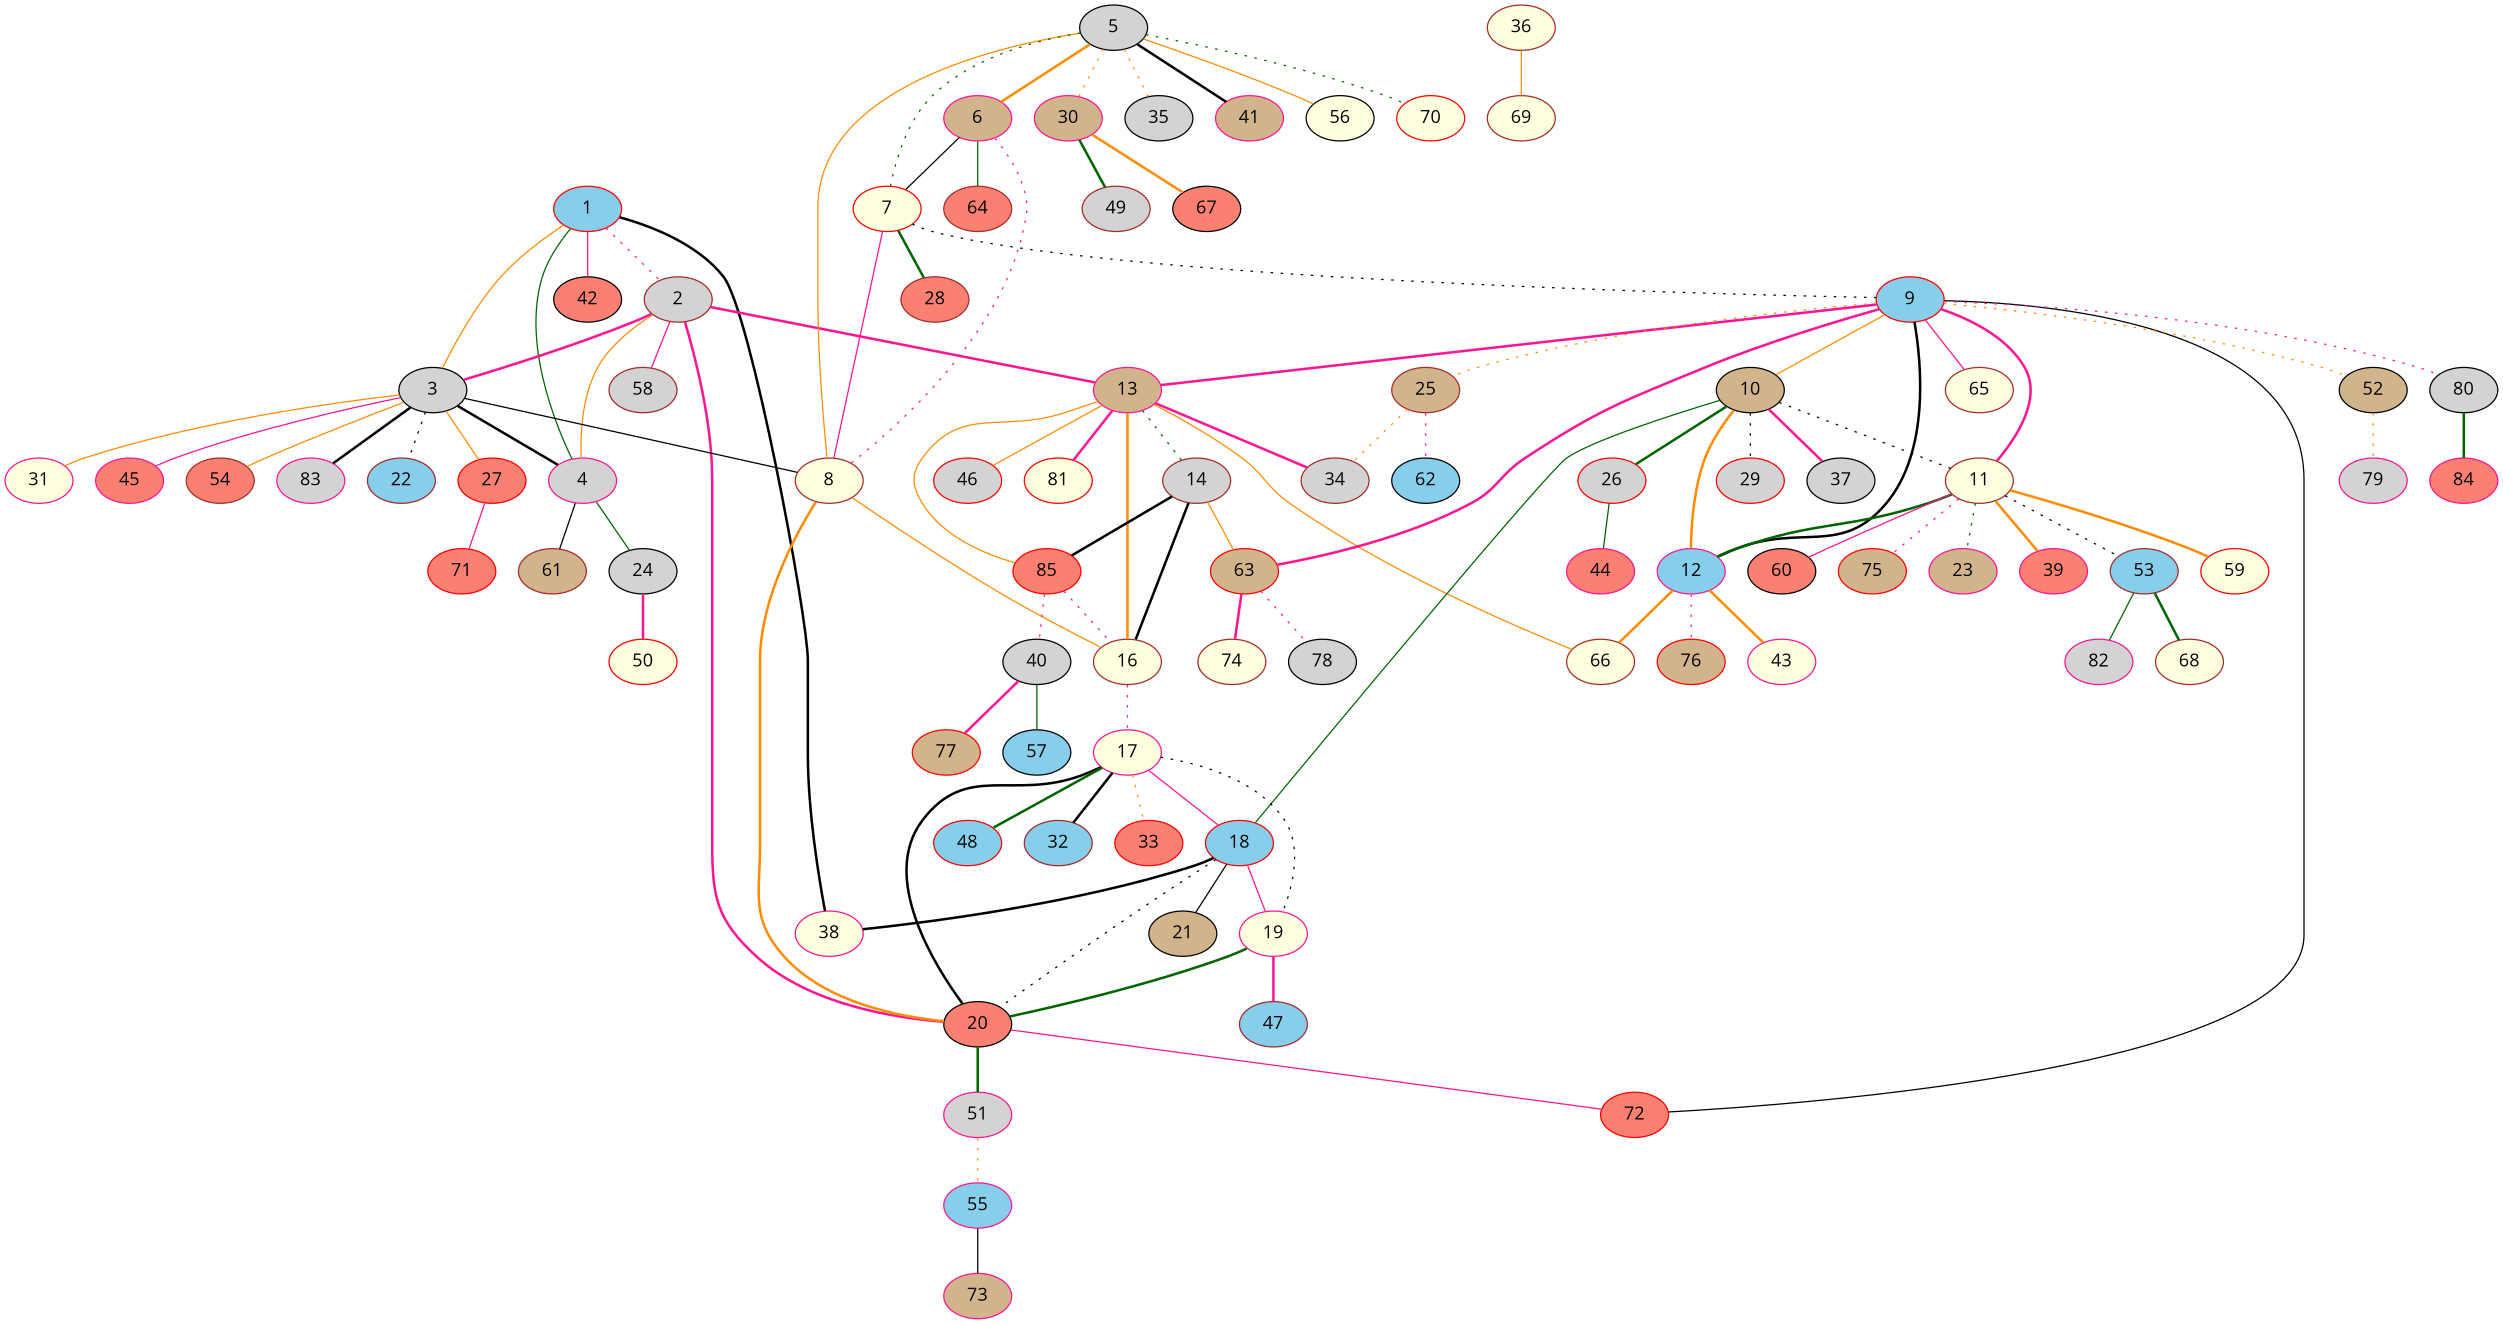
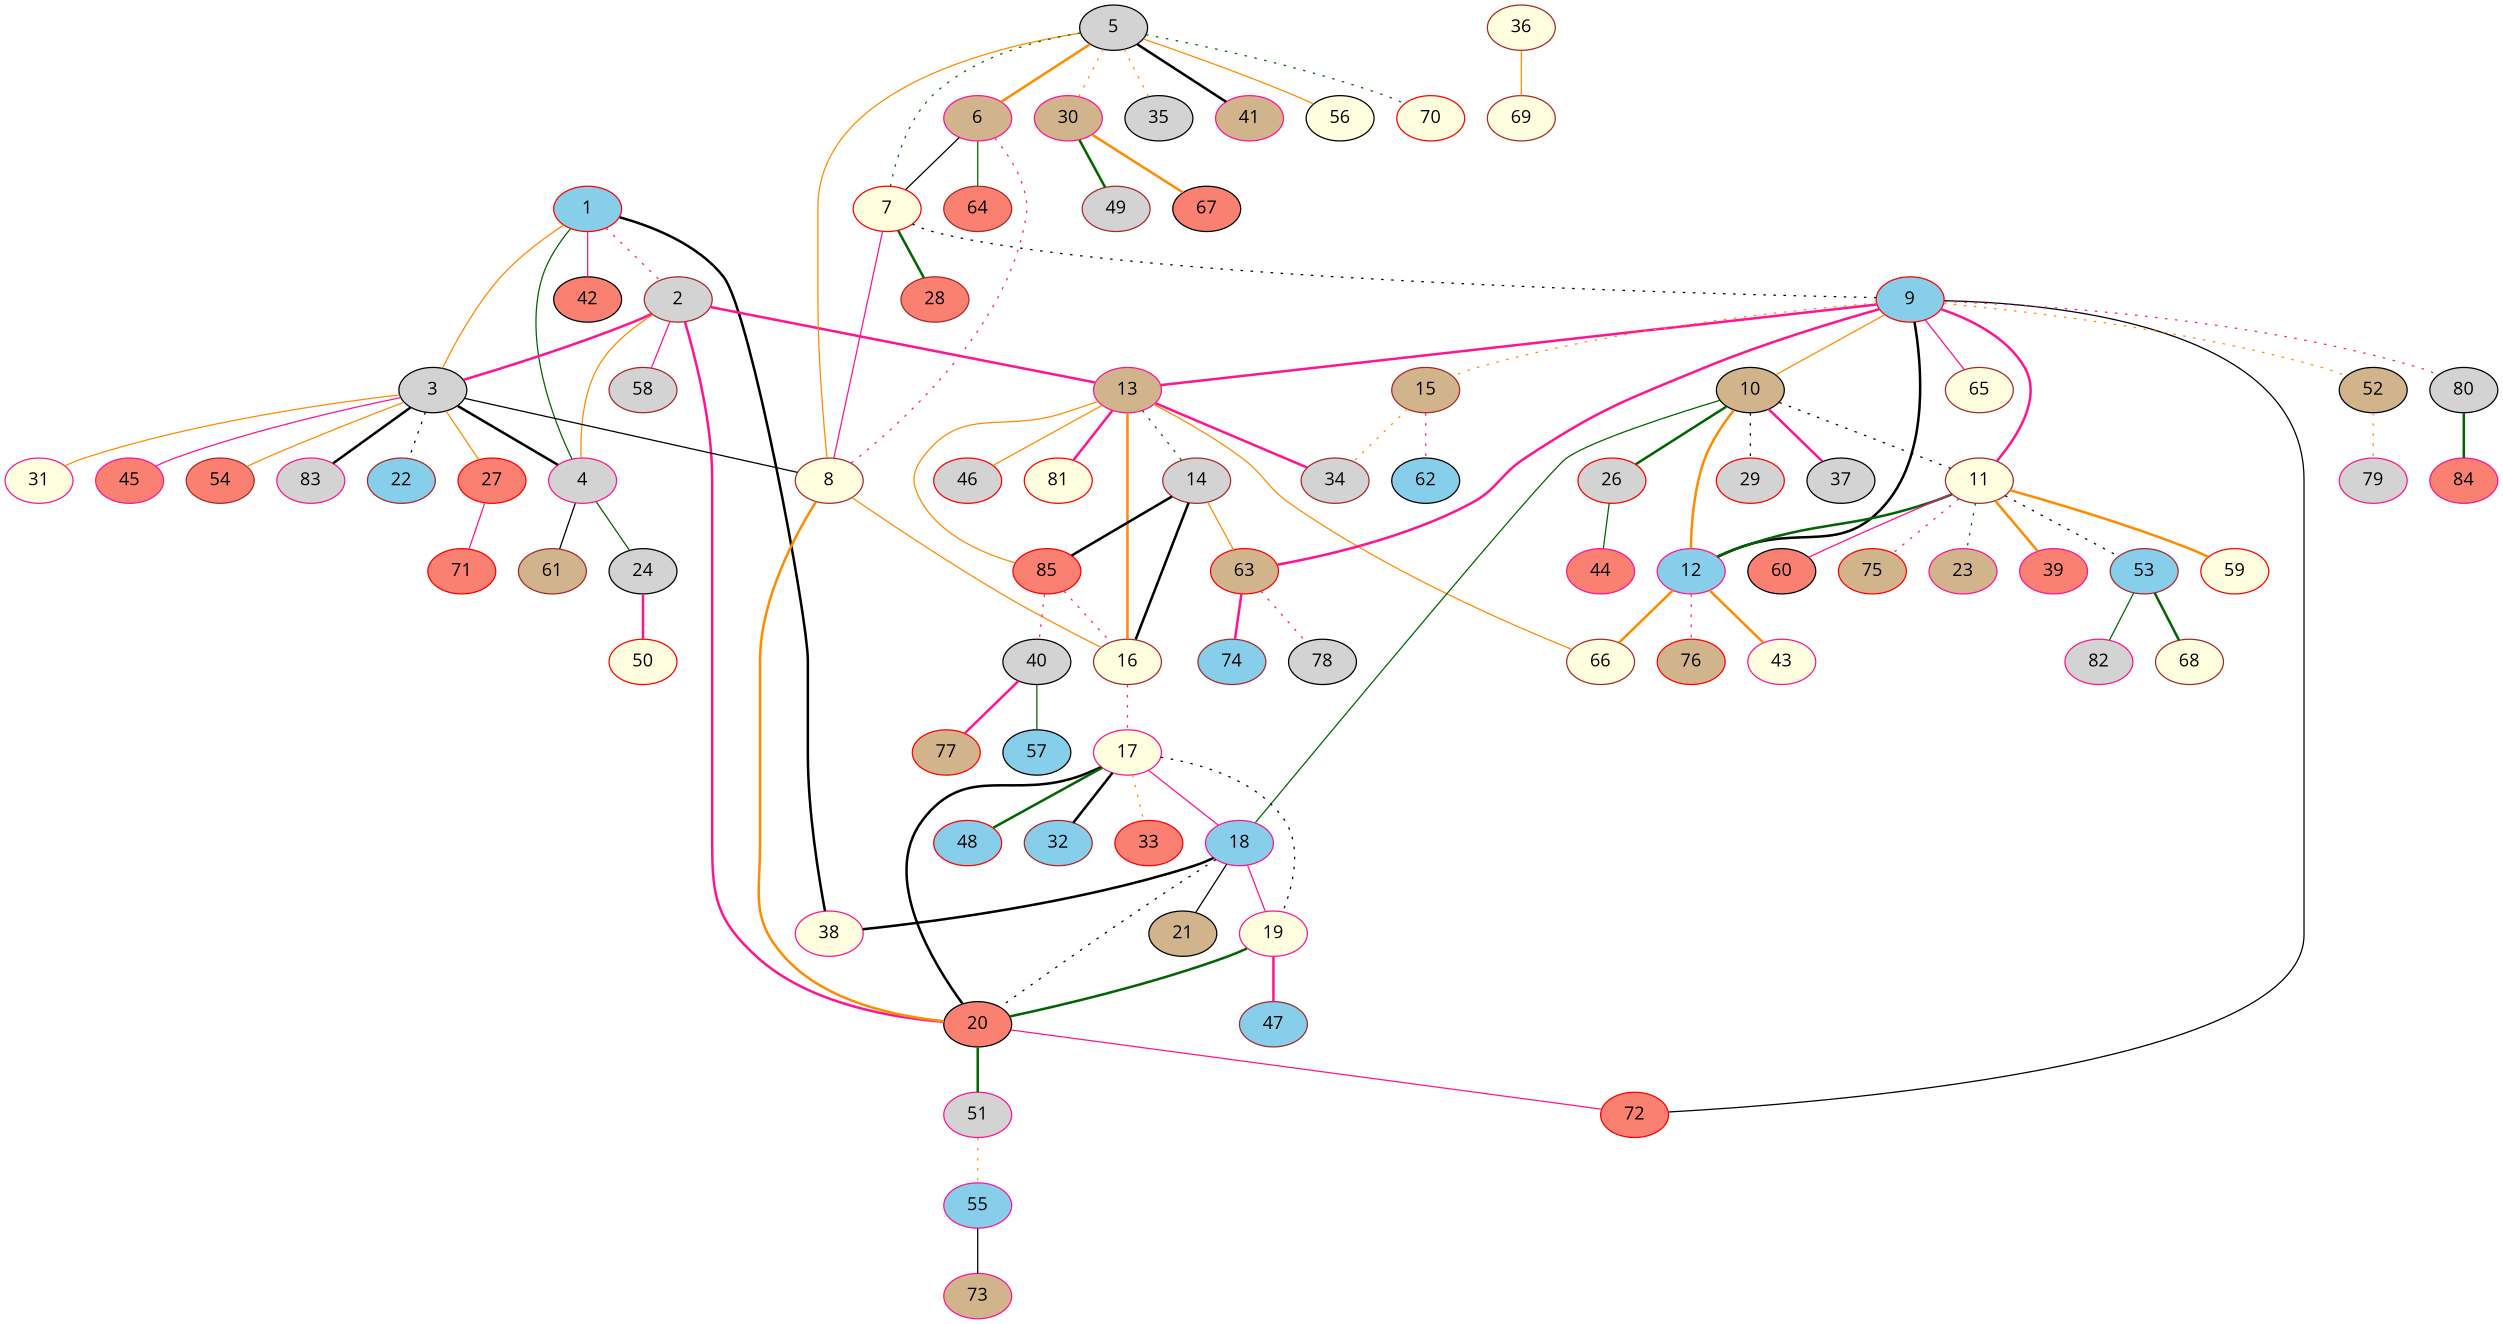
node "25": label "25" -> "15"
node "74": fillcolor lightyellow -> skyblue
node "18": color red -> deeppink
